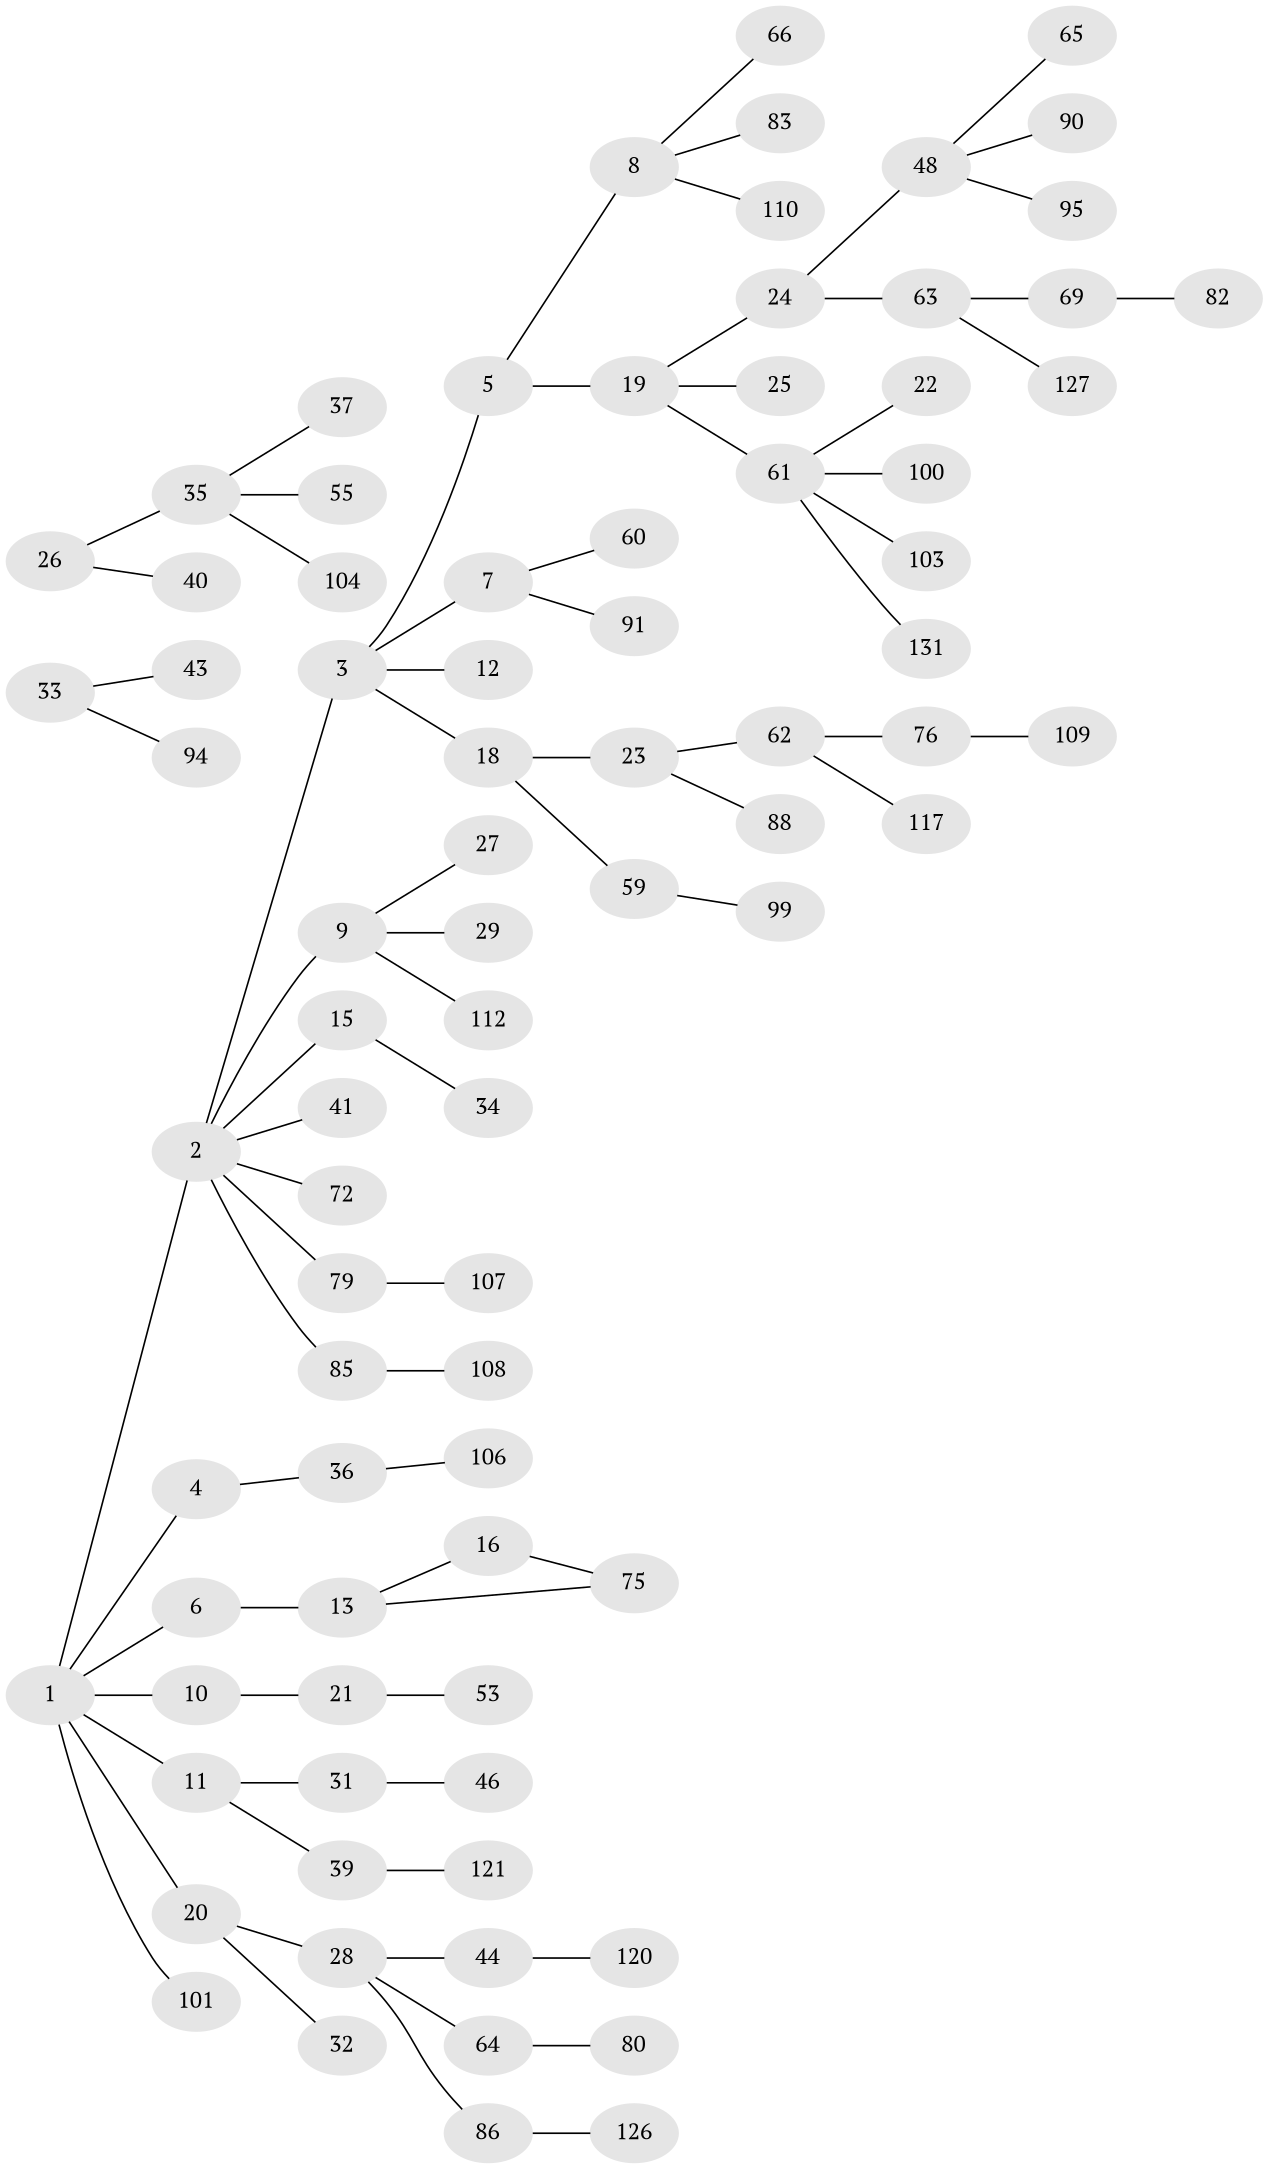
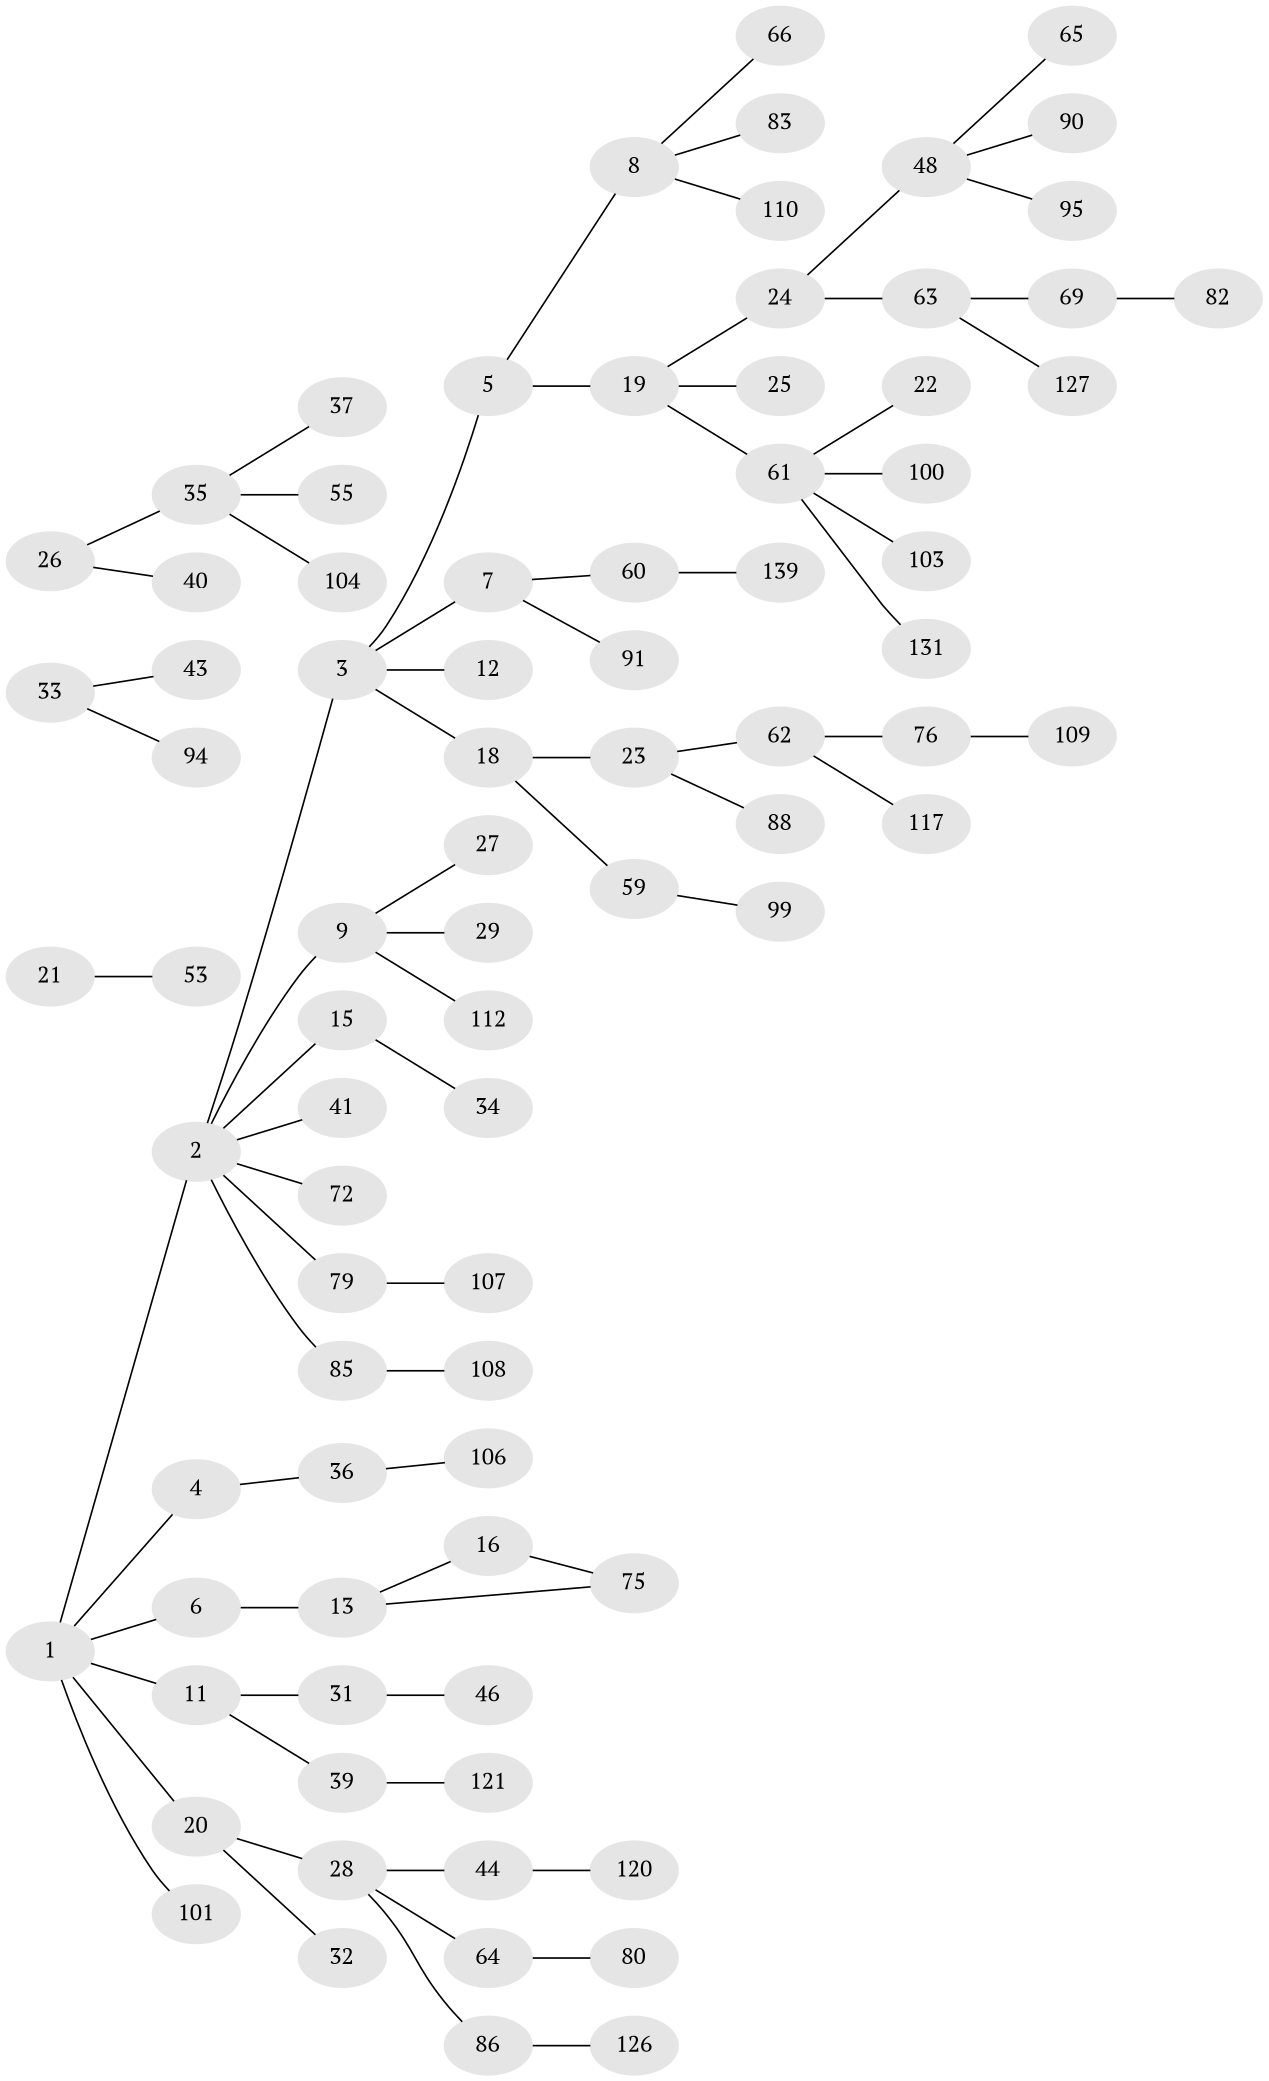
node "139": added
node "10": removed
